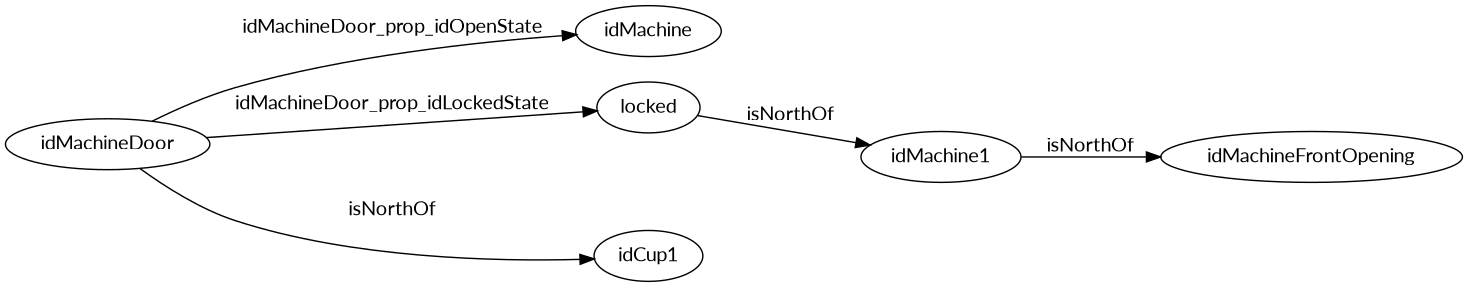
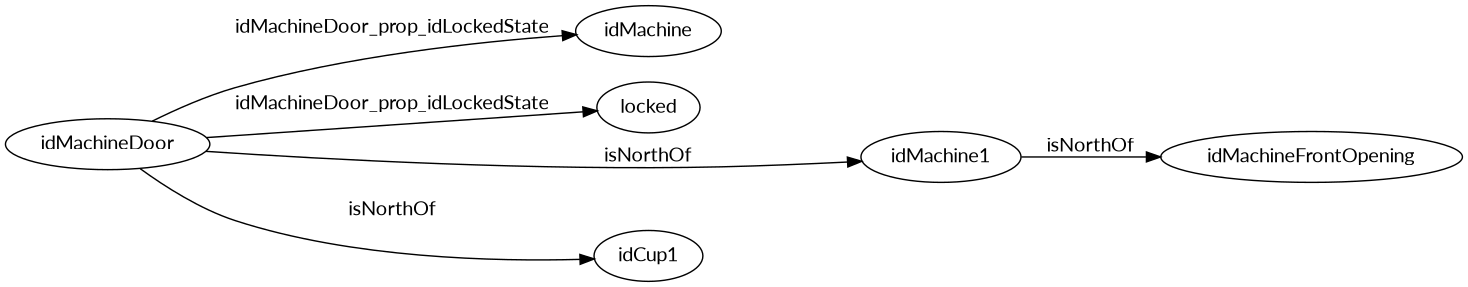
edge "idMachineDoor" -> "idMachine": label "idMachineDoor_prop_idOpenState" -> "idMachineDoor_prop_idLockedState"
edge "locked" -> "idMachine1": now "idMachineDoor" -> "idMachine1"
